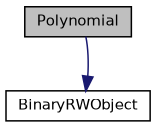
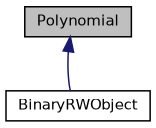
edge "Polynomial" -> "BinaryRWObject": reversed
